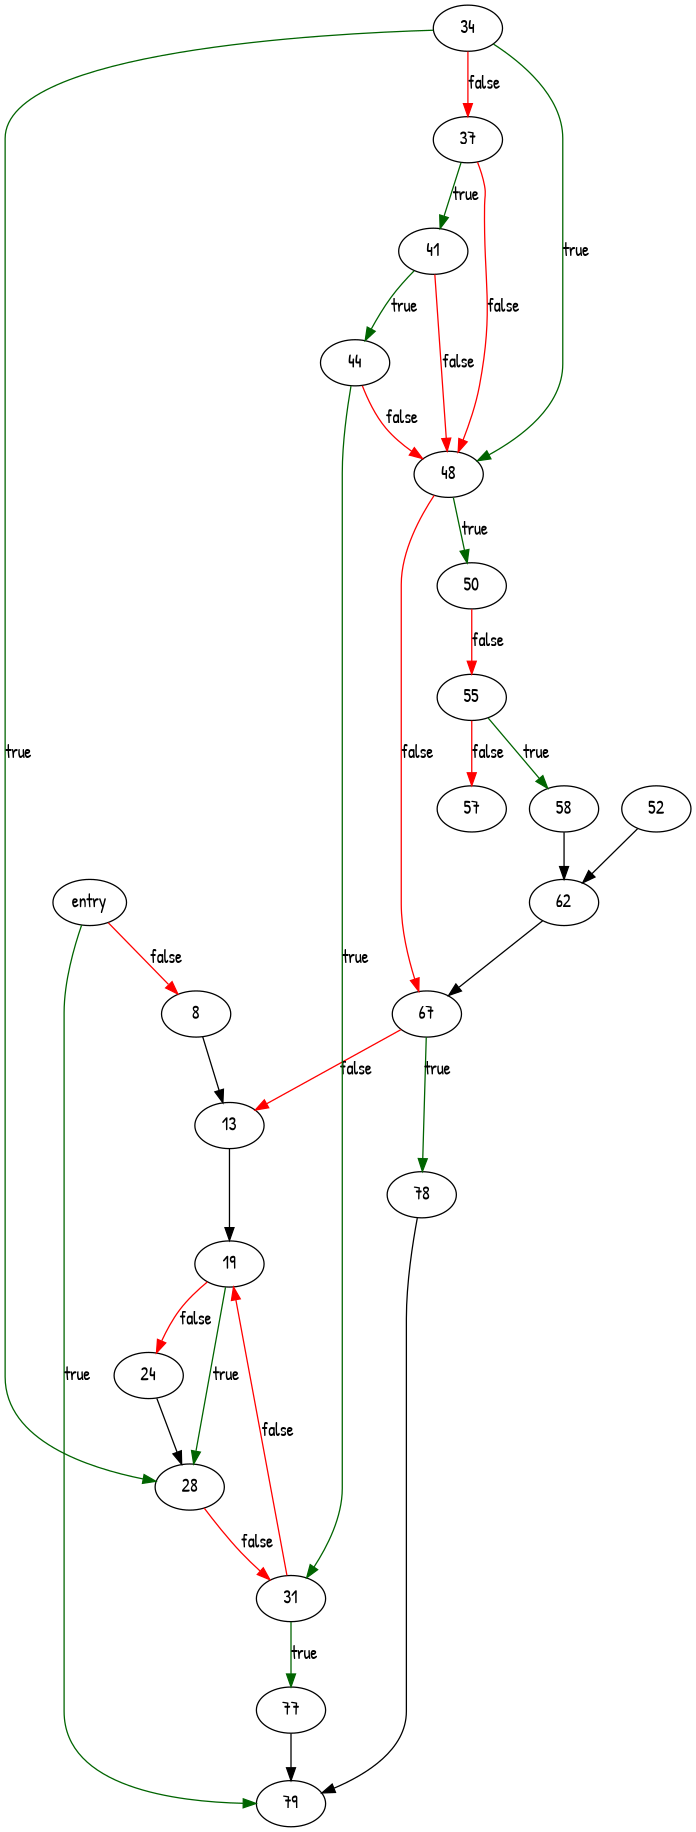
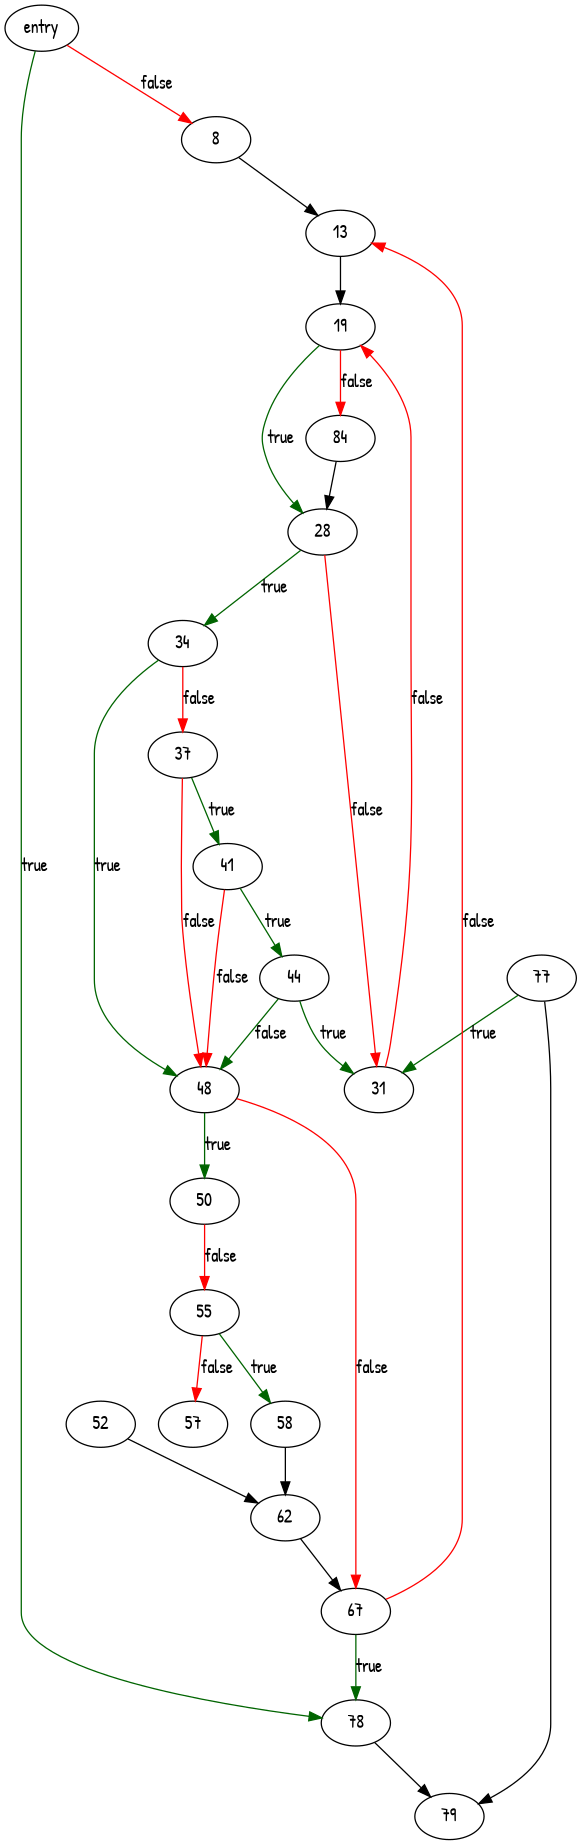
edge "44" -> "48": color red -> darkgreen
edge "34" -> "28": reversed
node "24": label "24" -> "84"
edge "entry" -> "79": now "entry" -> "78"
edge "31" -> "77": reversed
